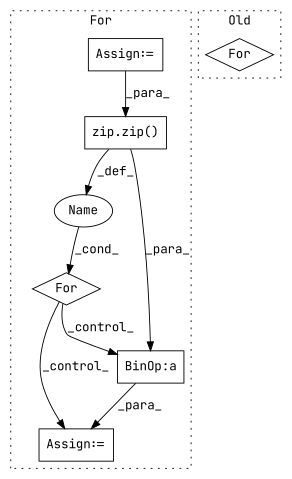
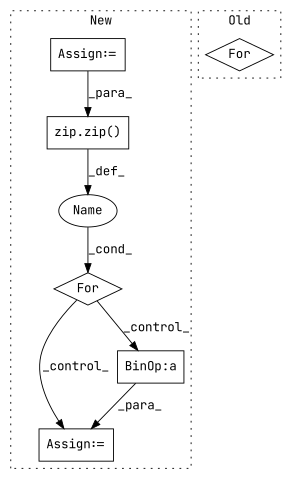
cluster "For": label "For" -> "New"
edge "zip.zip()" -> "BinOp:a": removed, label "_para_"
